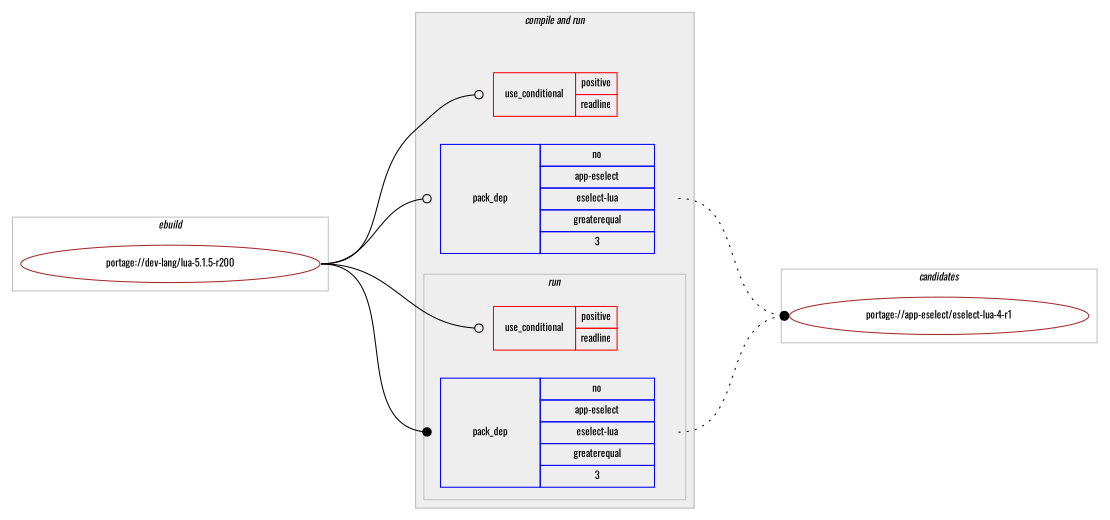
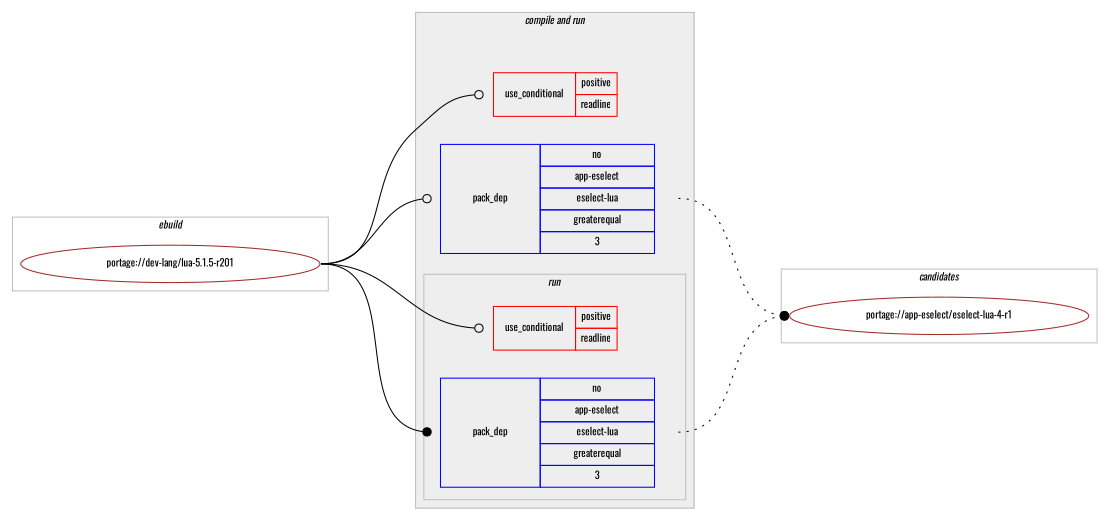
node "portage://dev-lang/lua-5.1.5-r200": label "portage://dev-lang/lua-5.1.5-r200" -> "portage://dev-lang/lua-5.1.5-r201"
